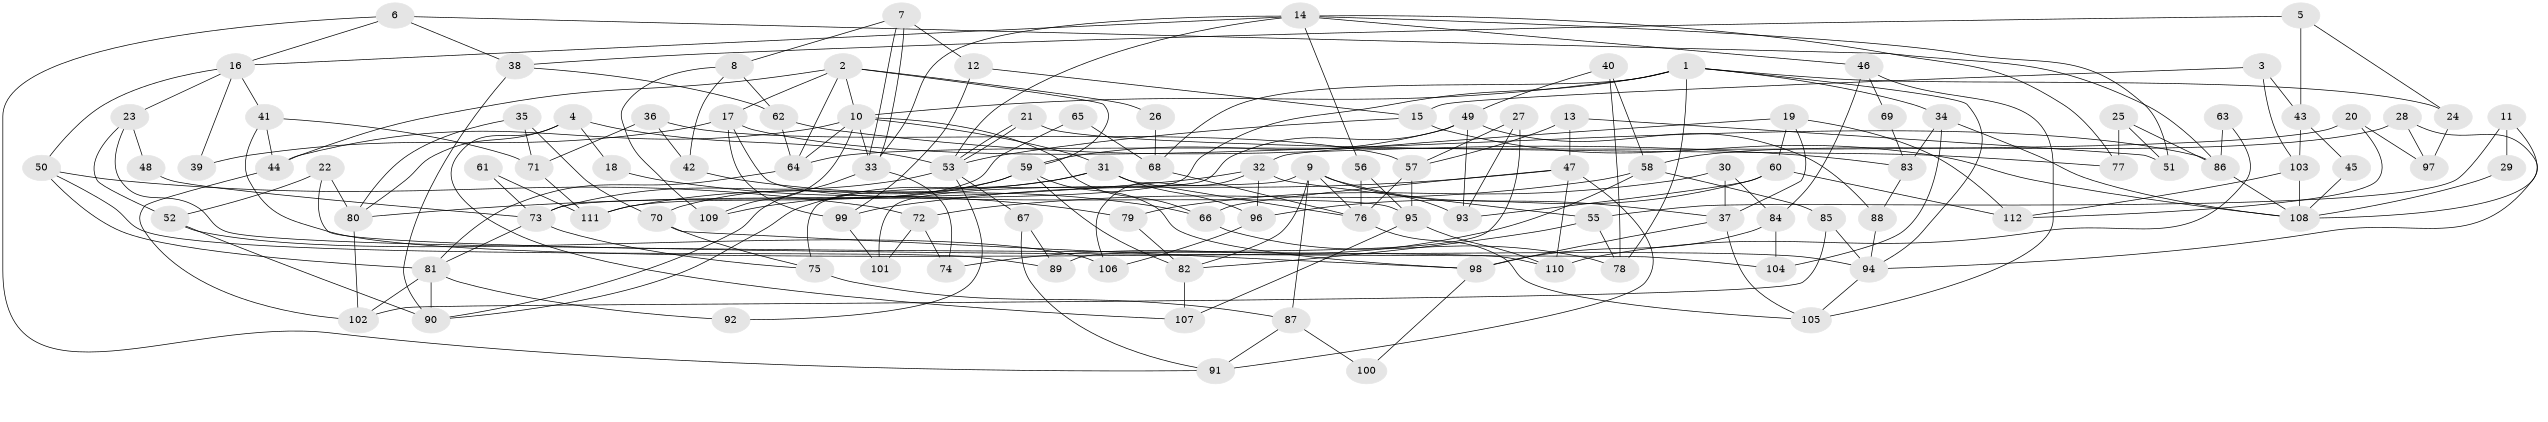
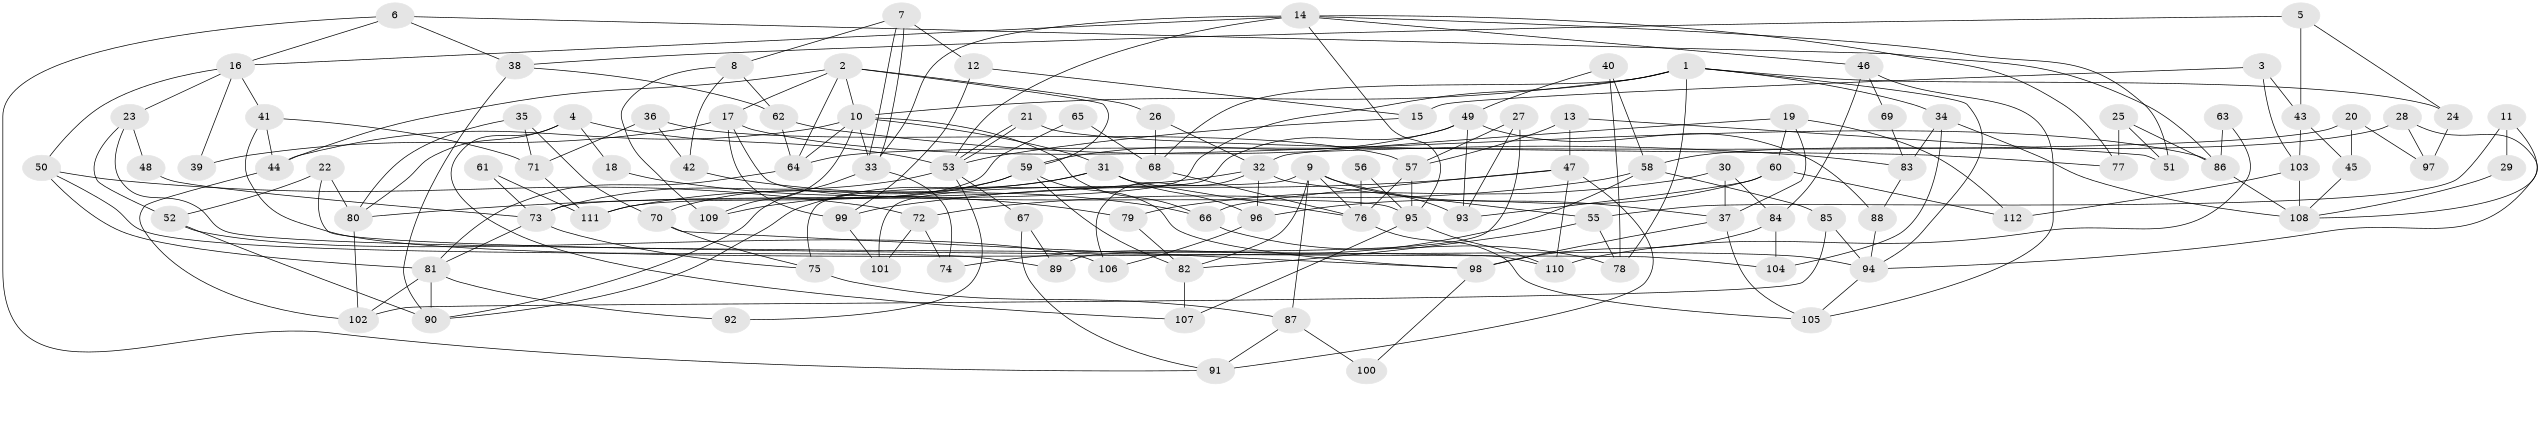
edge "14" -- "56": now "14" -- "95"
edge "26" -- "32": added
edge "15" -- "108": removed
edge "20" -- "112": now "20" -- "45"
